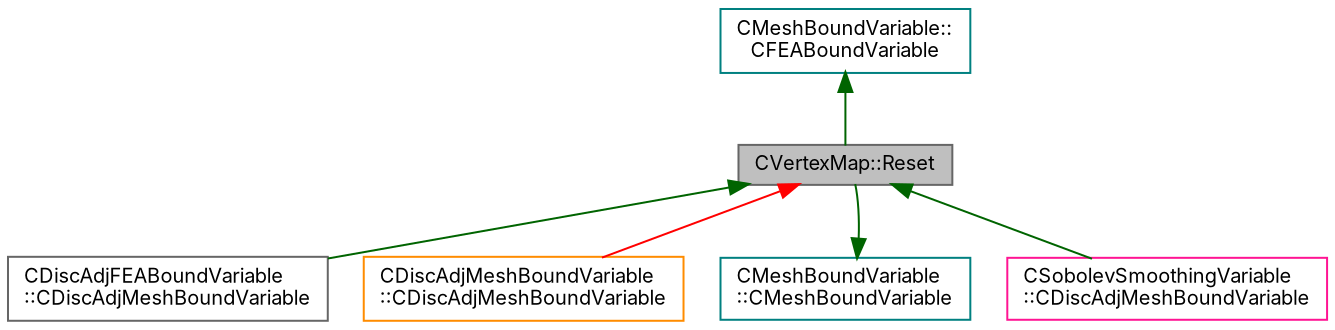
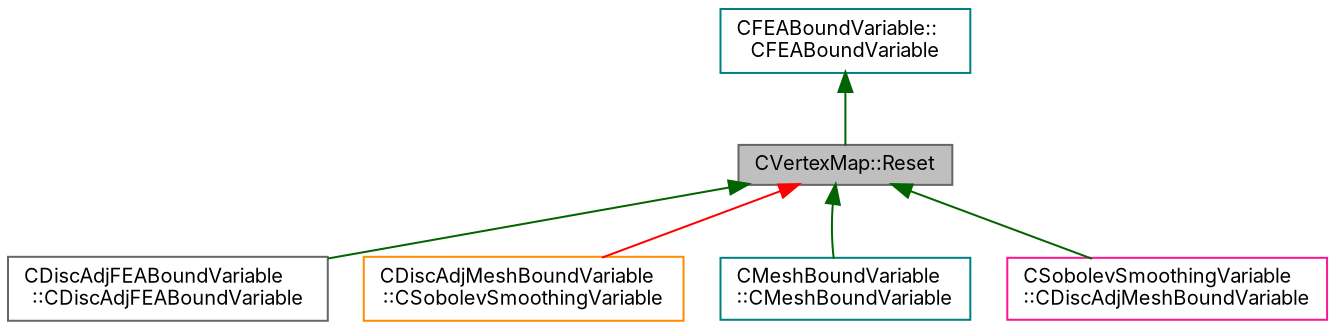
node "CMeshBoundVariable:: CFEABoundVariable": label "CMeshBoundVariable:: CFEABoundVariable" -> "CFEABoundVariable:: CFEABoundVariable"
edge "CVertexMap::Reset" -> "CMeshBoundVariable ::CMeshBoundVariable": reversed
node "CDiscAdjFEABoundVariable ::CDiscAdjMeshBoundVariable": label "CDiscAdjFEABoundVariable ::CDiscAdjMeshBoundVariable" -> "CDiscAdjFEABoundVariable ::CDiscAdjFEABoundVariable"
node "CDiscAdjMeshBoundVariable ::CDiscAdjMeshBoundVariable": label "CDiscAdjMeshBoundVariable ::CDiscAdjMeshBoundVariable" -> "CDiscAdjMeshBoundVariable ::CSobolevSmoothingVariable"
